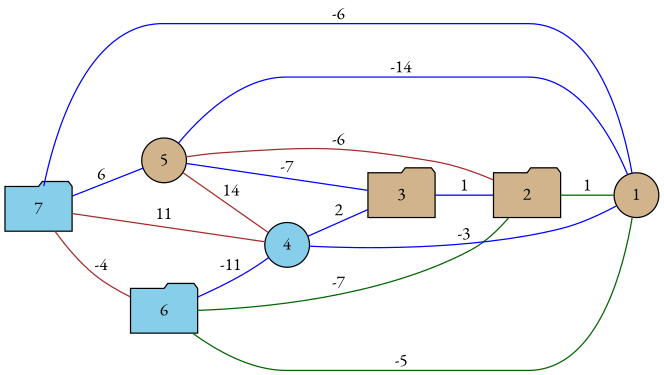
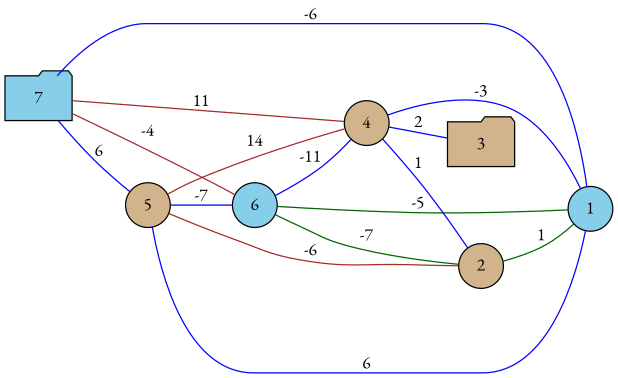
edge "5" -- "1": label "-14" -> "6"
edge "5" -- "3": now "5" -- "6"
edge "3" -- "2": now "4" -- "2"
node "2": shape folder -> circle
node "1": fillcolor tan -> skyblue
node "4": fillcolor skyblue -> tan
node "6": shape folder -> circle
